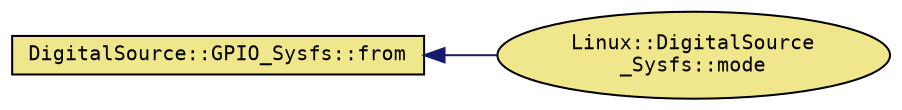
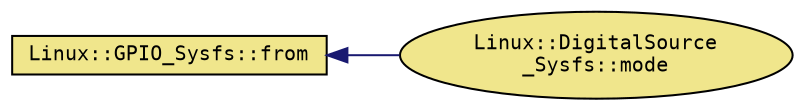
node "DigitalSource::GPIO_Sysfs::from": label "DigitalSource::GPIO_Sysfs::from" -> "Linux::GPIO_Sysfs::from"
